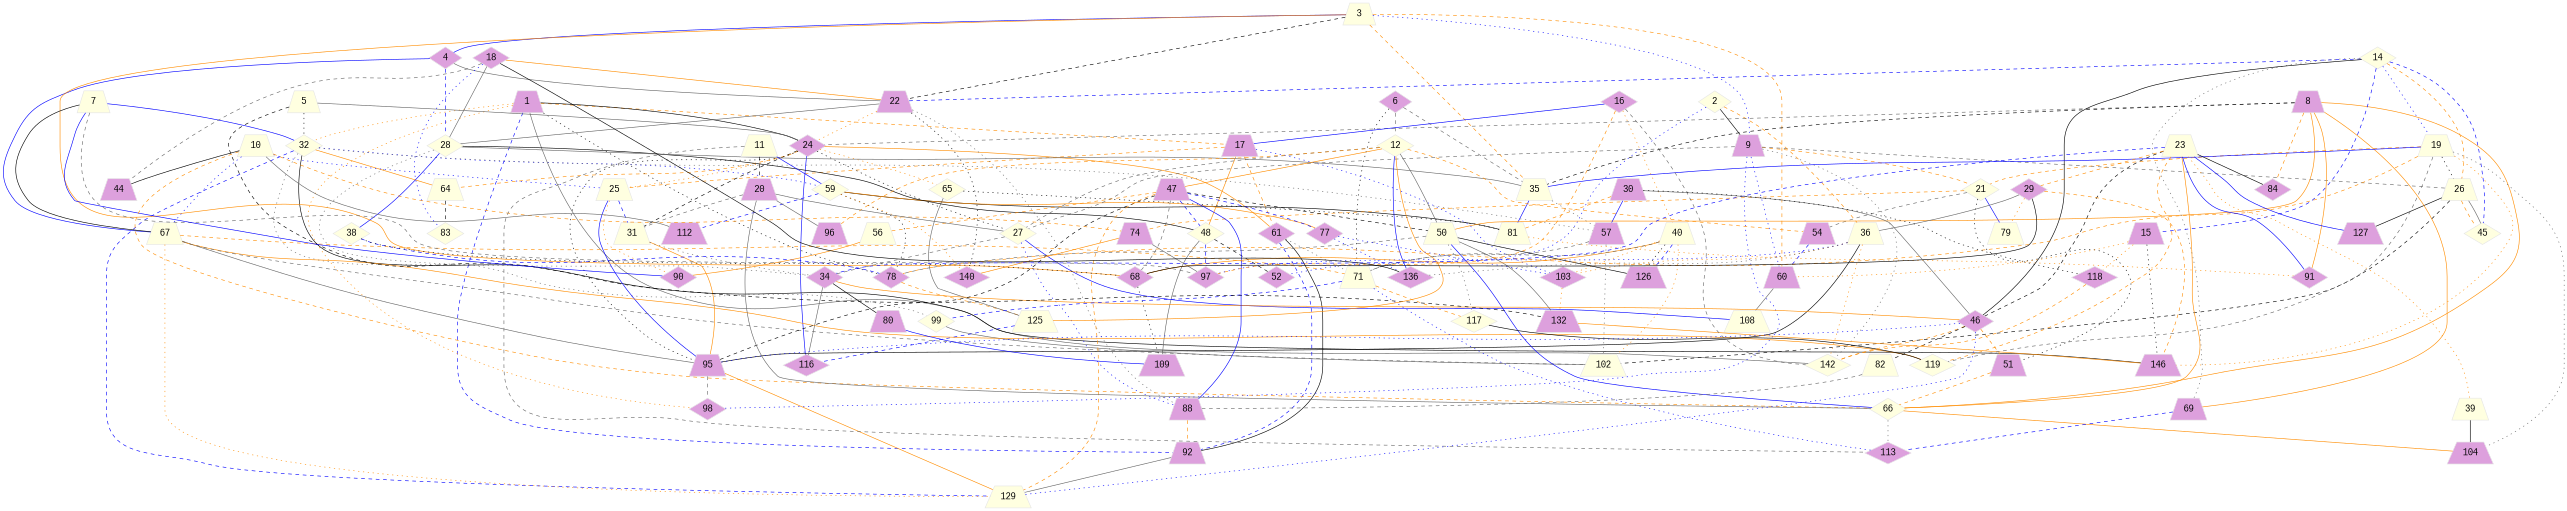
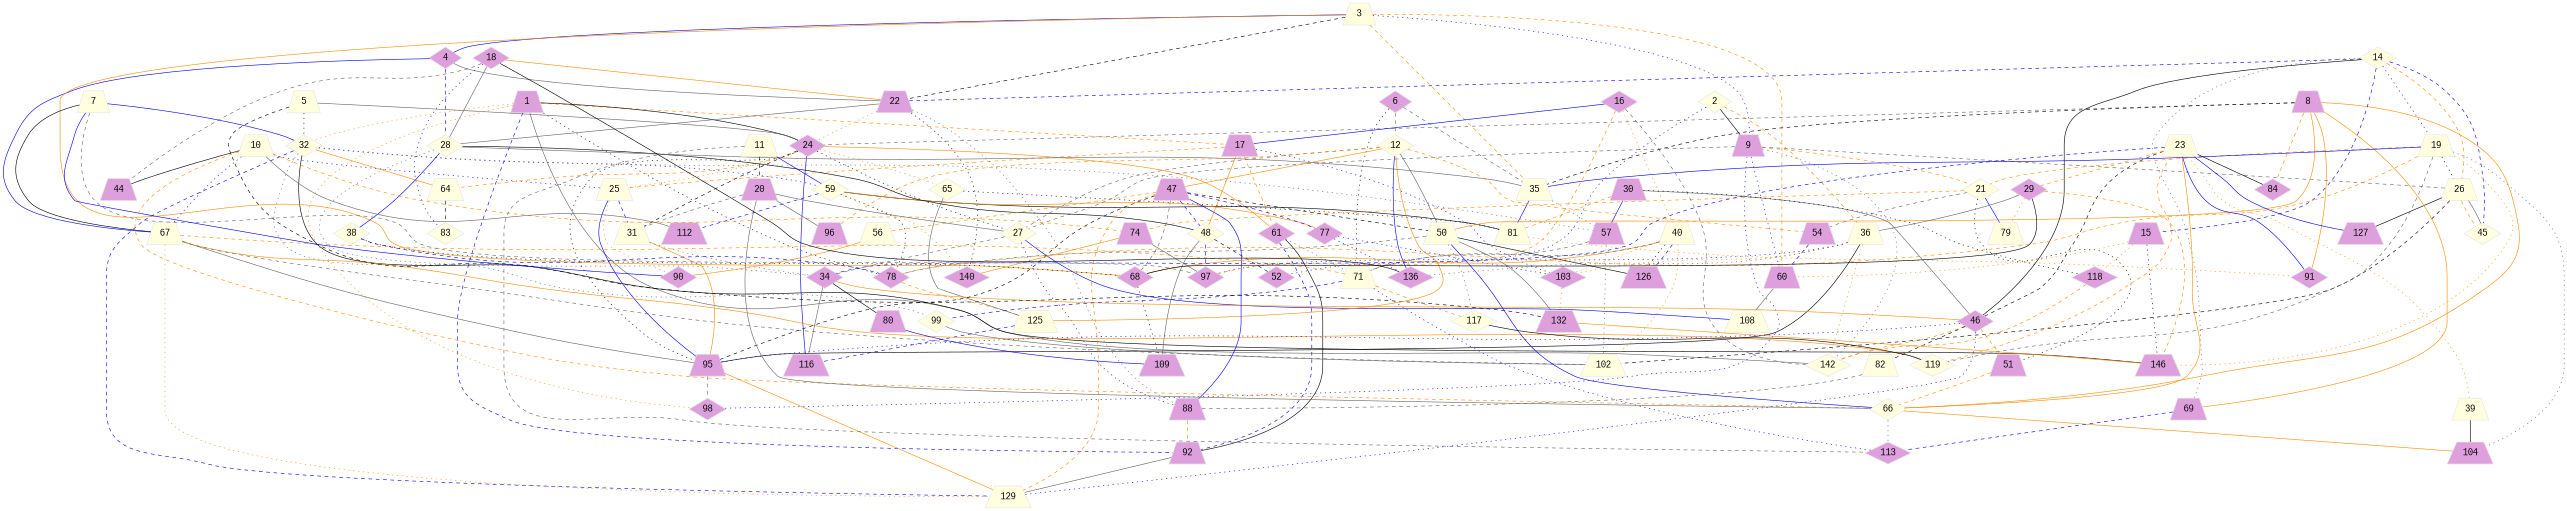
node "116": shape diamond -> trapezium
